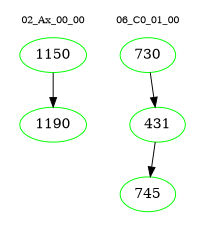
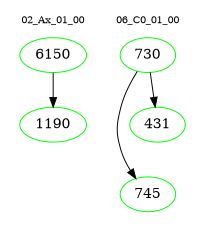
cluster "02_Ax_00_00": label "02_Ax_00_00" -> "02_Ax_01_00"
node "1150": label "1150" -> "6150"
edge "431" -> "745": now "730" -> "745"
